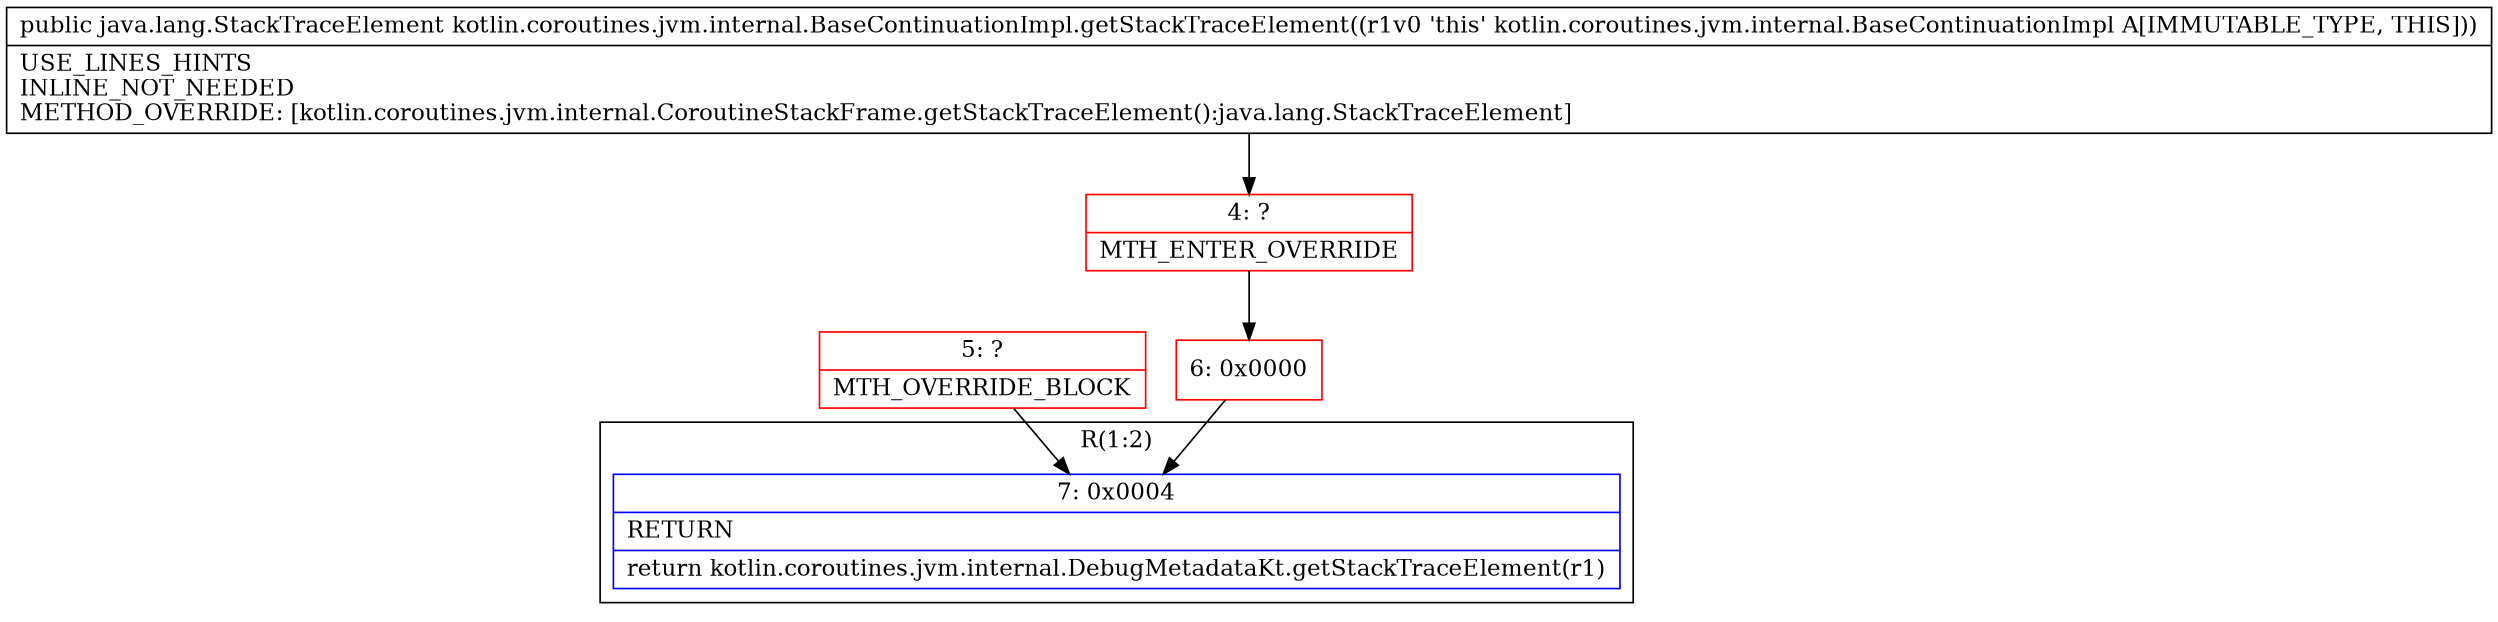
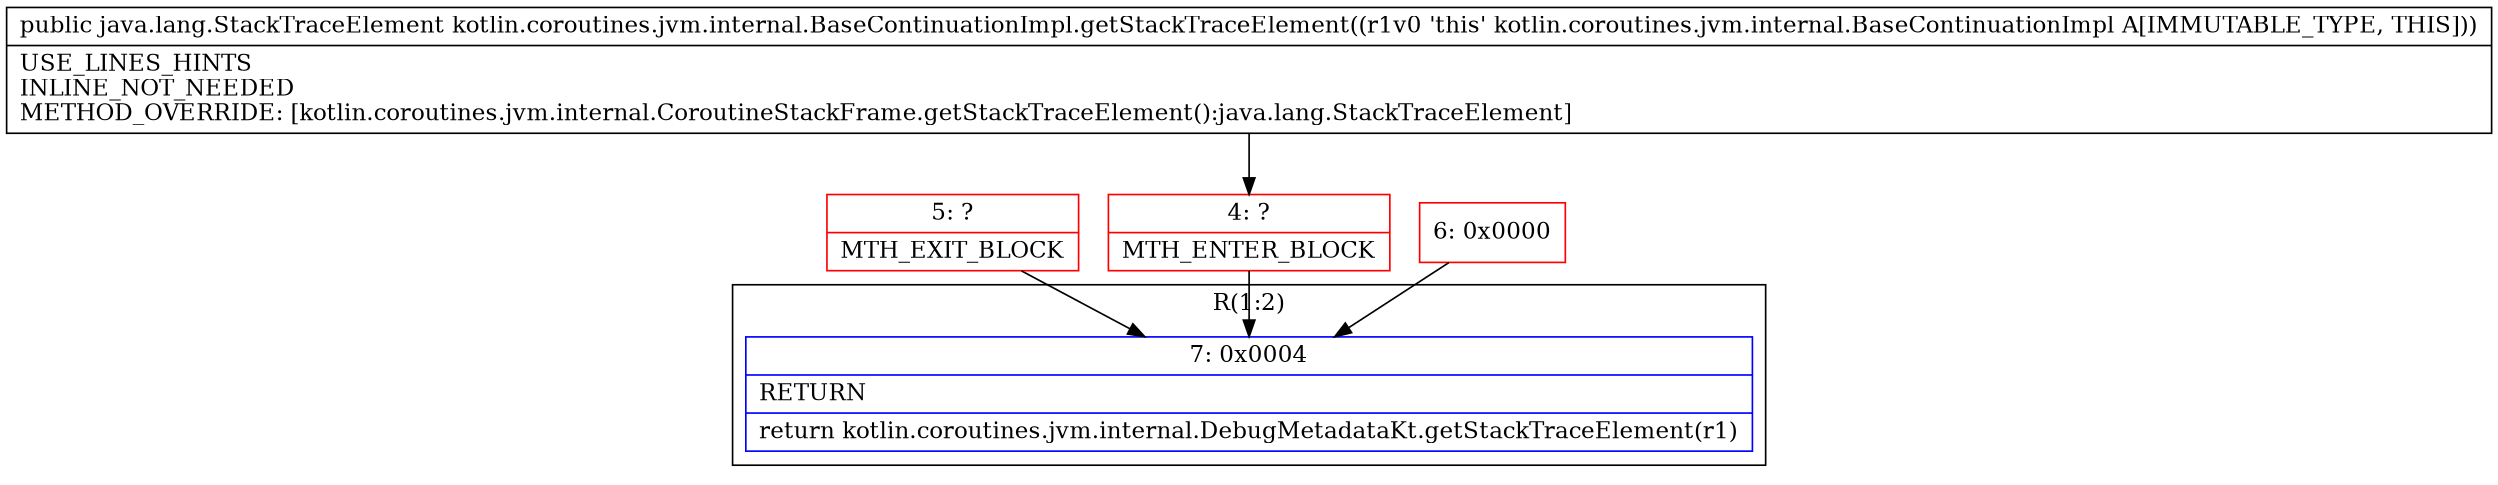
node "4: ?": text "MTH_ENTER_OVERRIDE" -> "MTH_ENTER_BLOCK"
edge "4: ?" -> "6: 0x0000": now "4: ?" -> "7: 0x0004"
node "5: ?": text "MTH_OVERRIDE_BLOCK" -> "MTH_EXIT_BLOCK"
